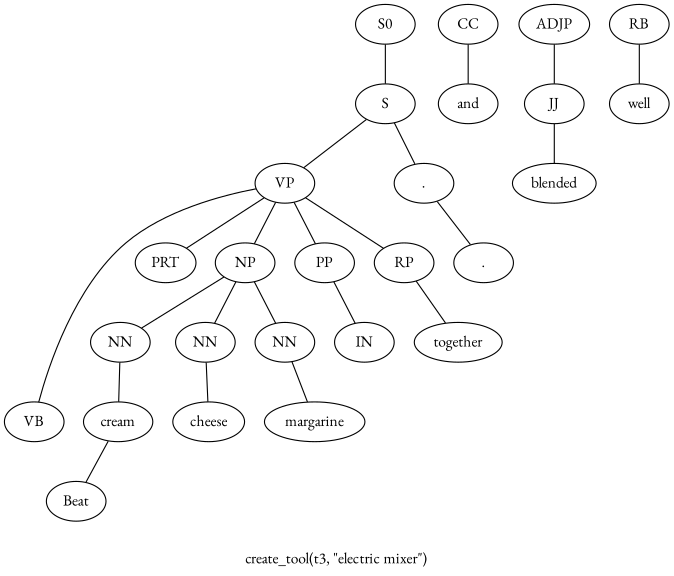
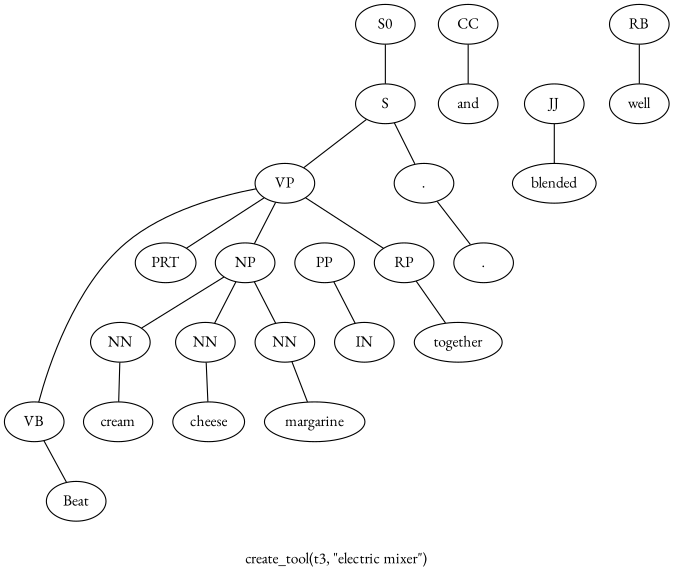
node "ADJP": removed
edge "VP" -- "PP": removed
edge "cream" -- "Beat": now "VB" -- "Beat"
